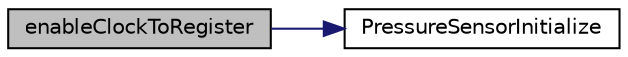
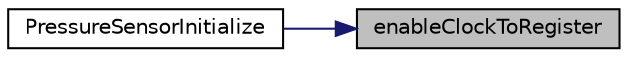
edge "enableClockToRegister" -> "PressureSensorInitialize": reversed
